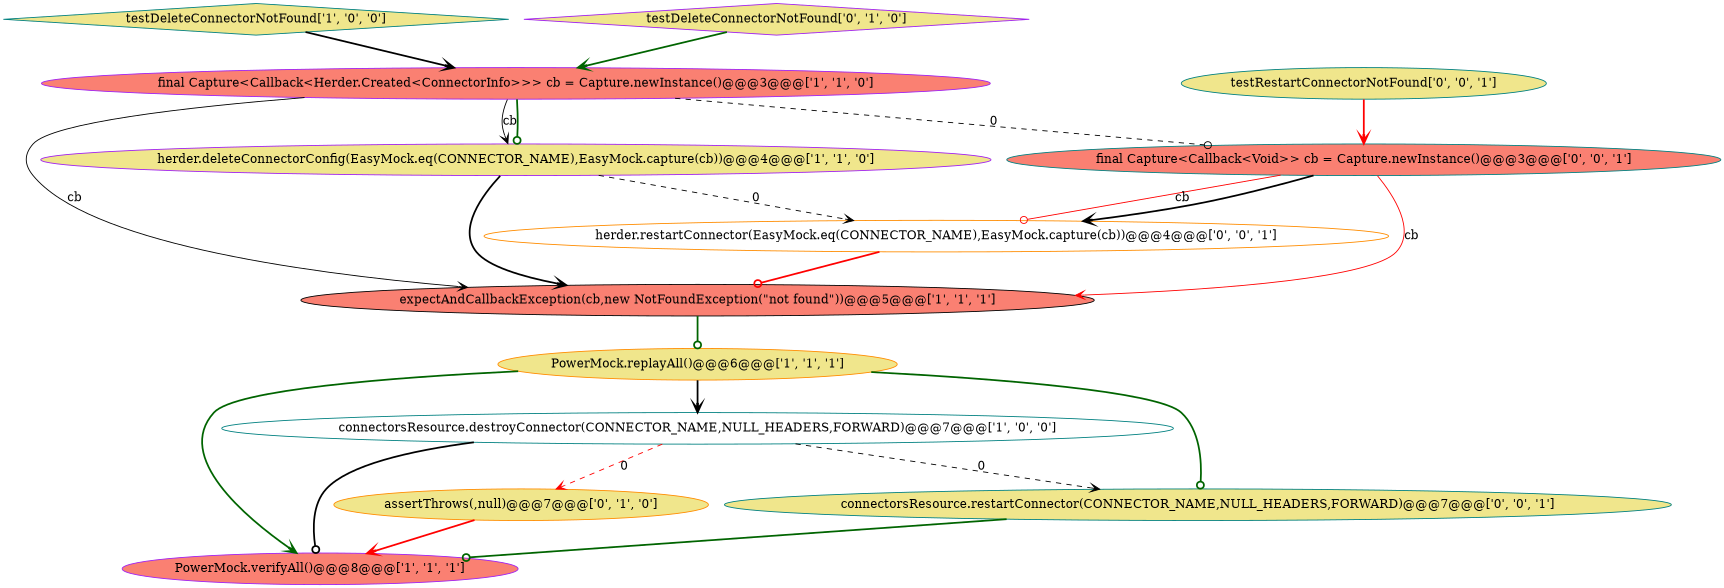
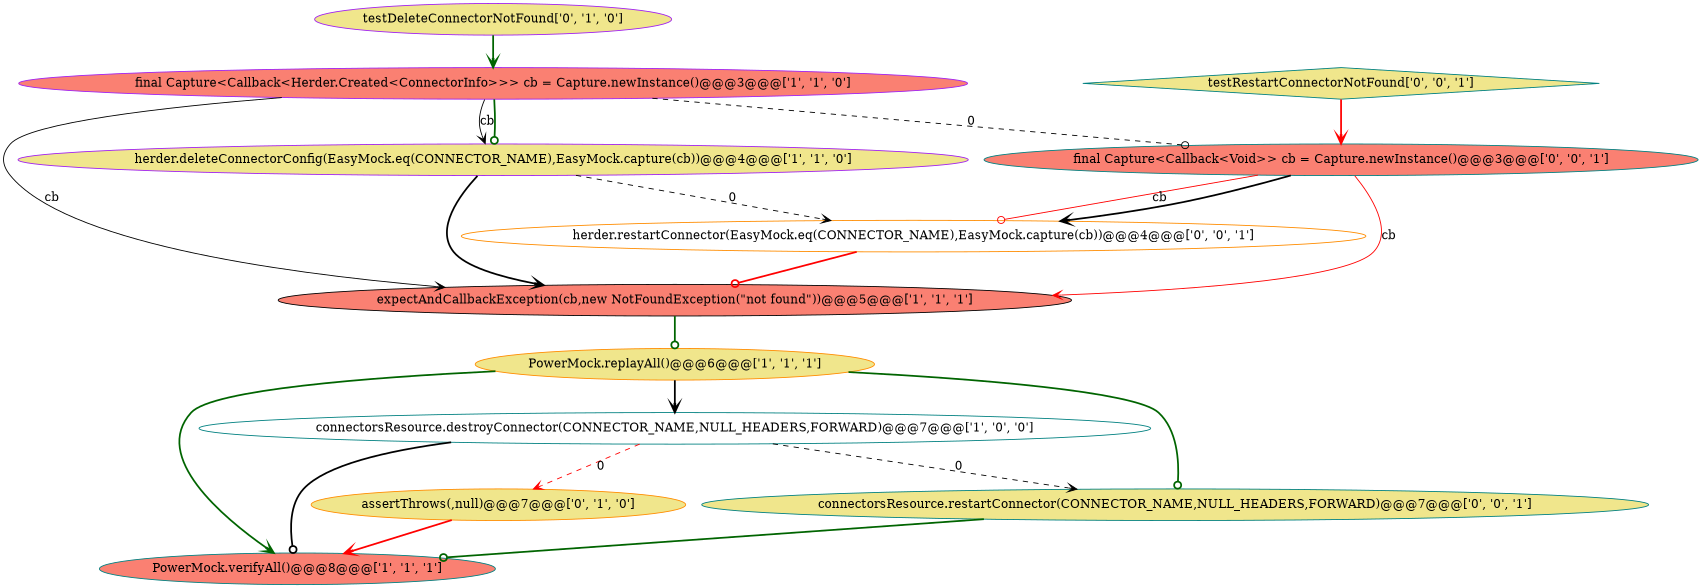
node "testDeleteConnectorNotFound['1', '0', '0']": removed
node "testDeleteConnectorNotFound['0', '1', '0']": shape diamond -> ellipse
node "testRestartConnectorNotFound['0', '0', '1']": shape ellipse -> diamond
node "PowerMock.verifyAll()@@@8@@@['1', '1', '1']": color purple -> teal
